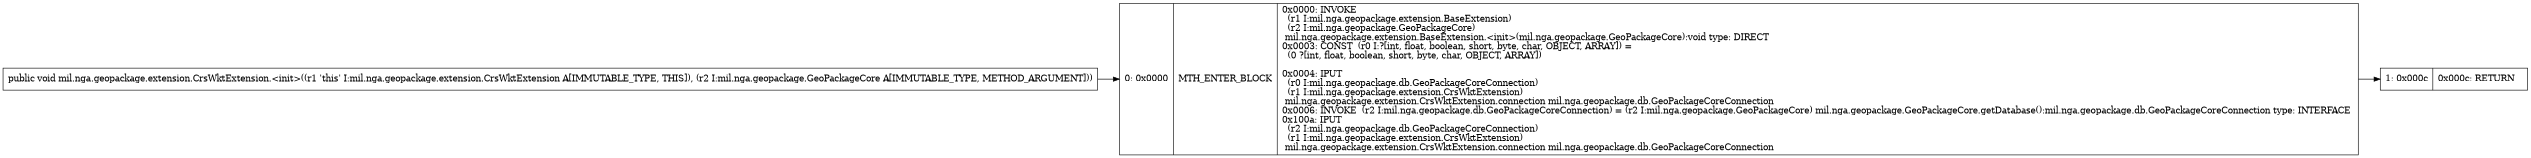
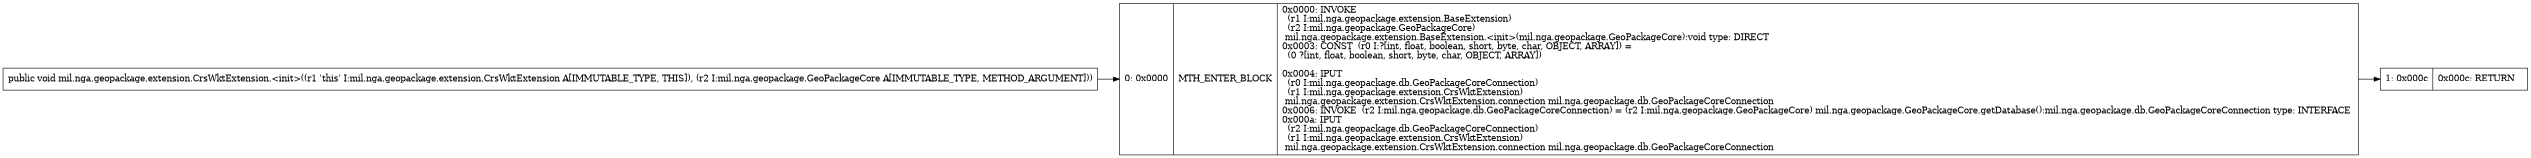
node "0: 0x0000": text "0x100a: IPUT" -> "0x000a: IPUT"
